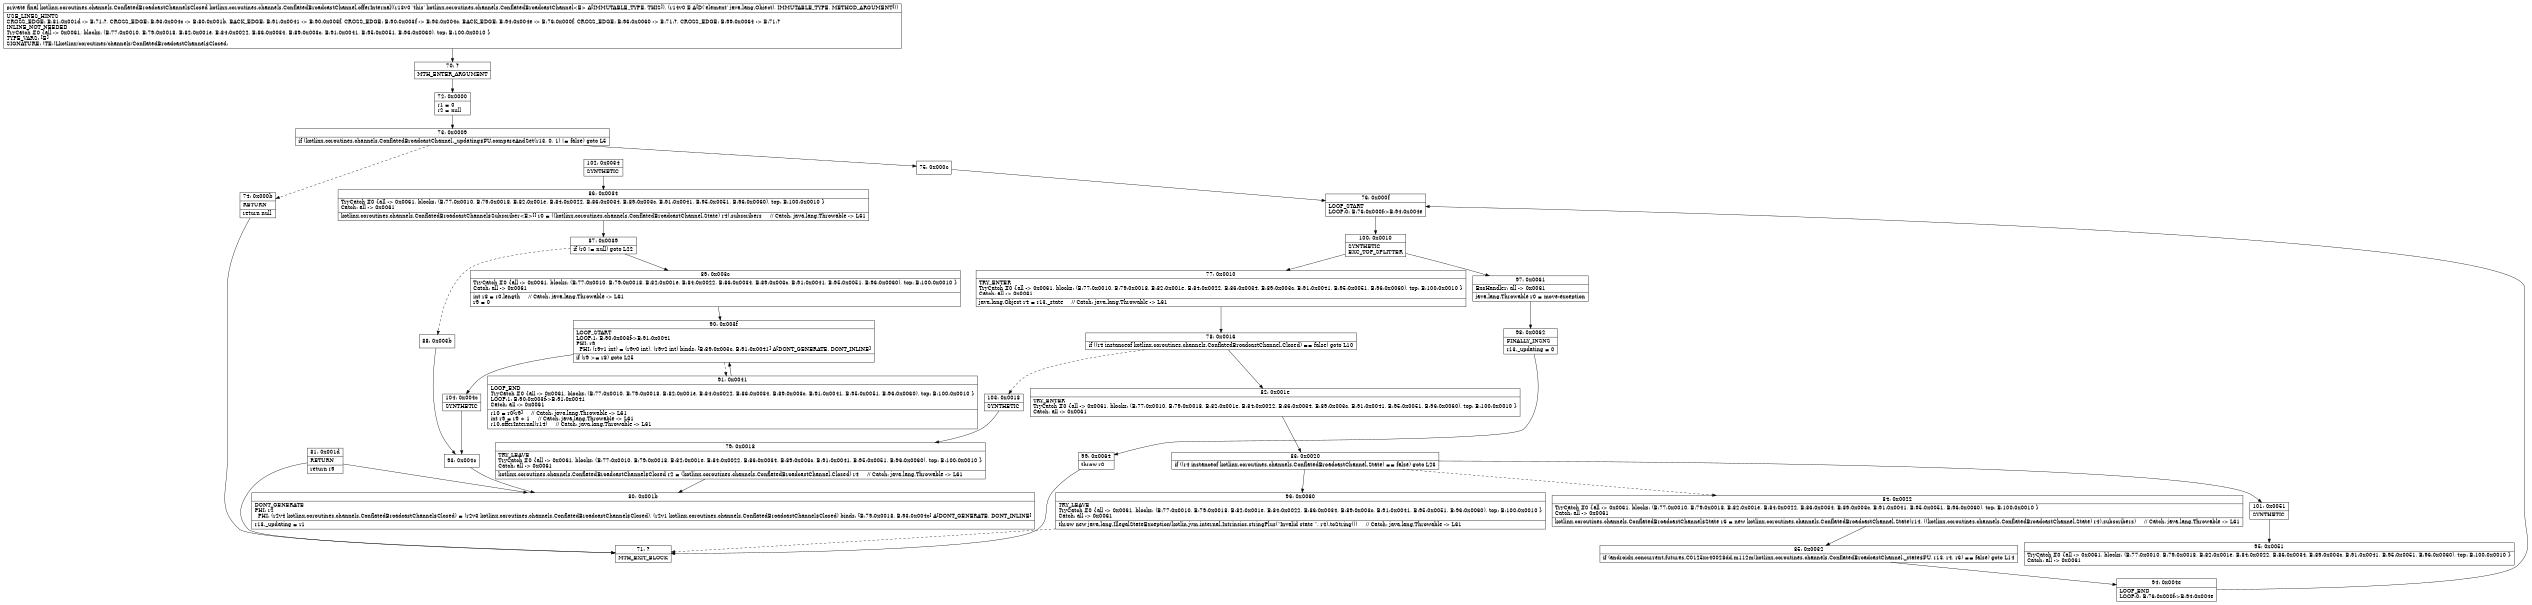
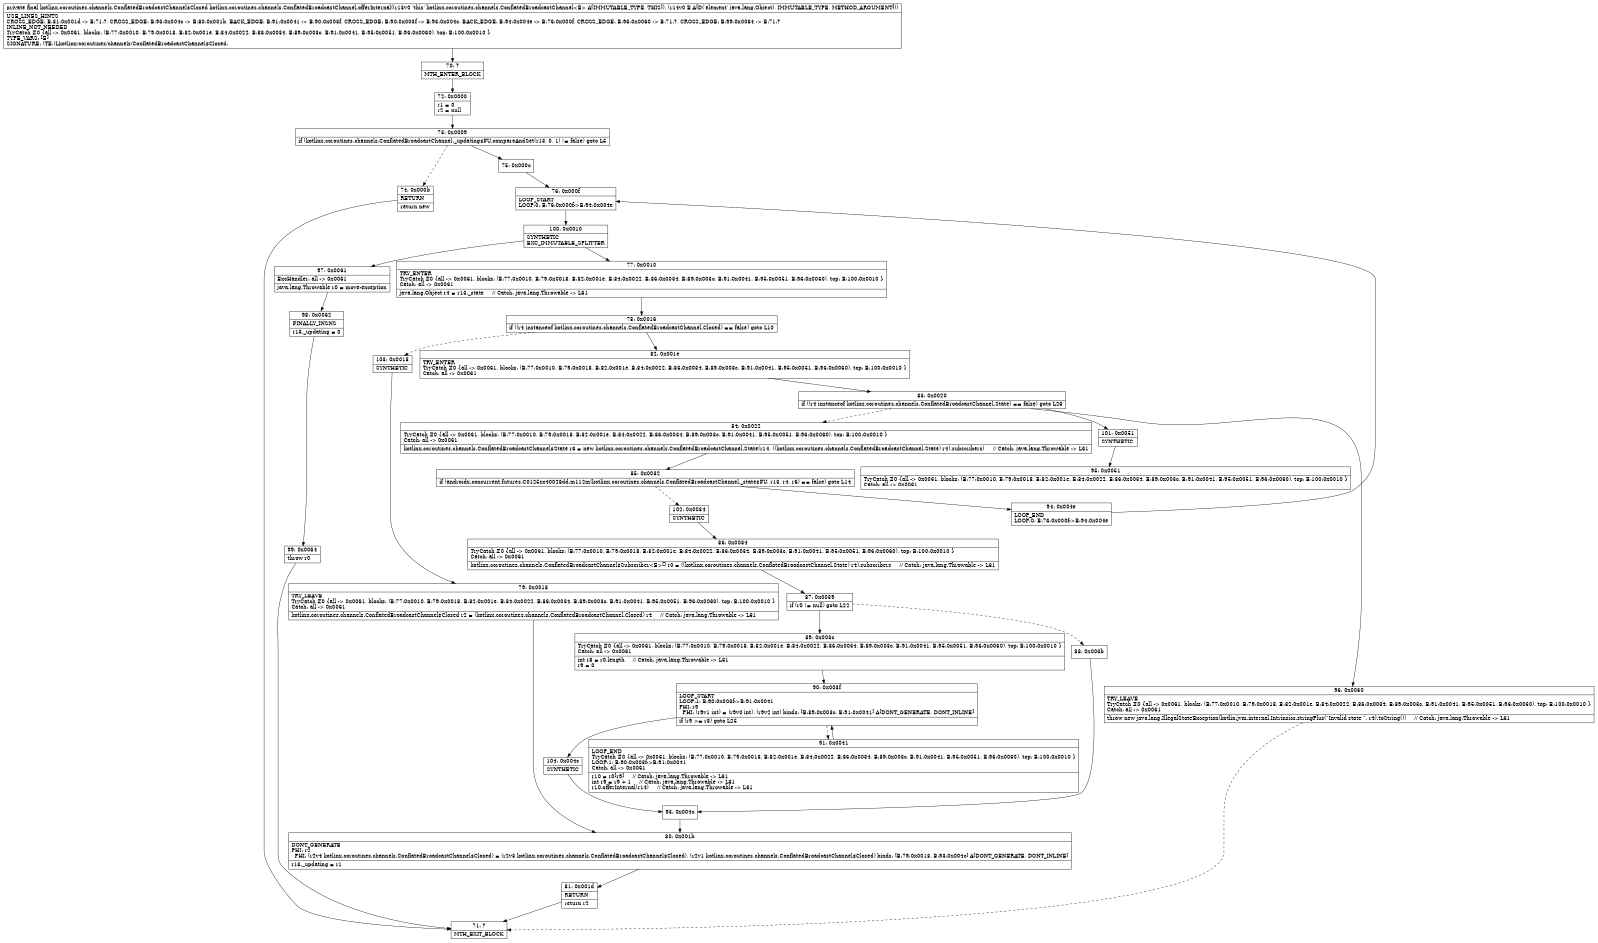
node "70: ?": text "MTH_ENTER_ARGUMENT" -> "MTH_ENTER_BLOCK"
node "74: 0x000b": text "return null" -> "return new"
node "100: 0x0010": text "EXC_TOP_SPLITTER" -> "EXC_IMMUTABLE_SPLITTER"
node "81: 0x001d": text "return r9" -> "return r2"
edge "81: 0x001d" -> "80: 0x001b": reversed
edge "85: 0x0032" -> "102: 0x0034": added
